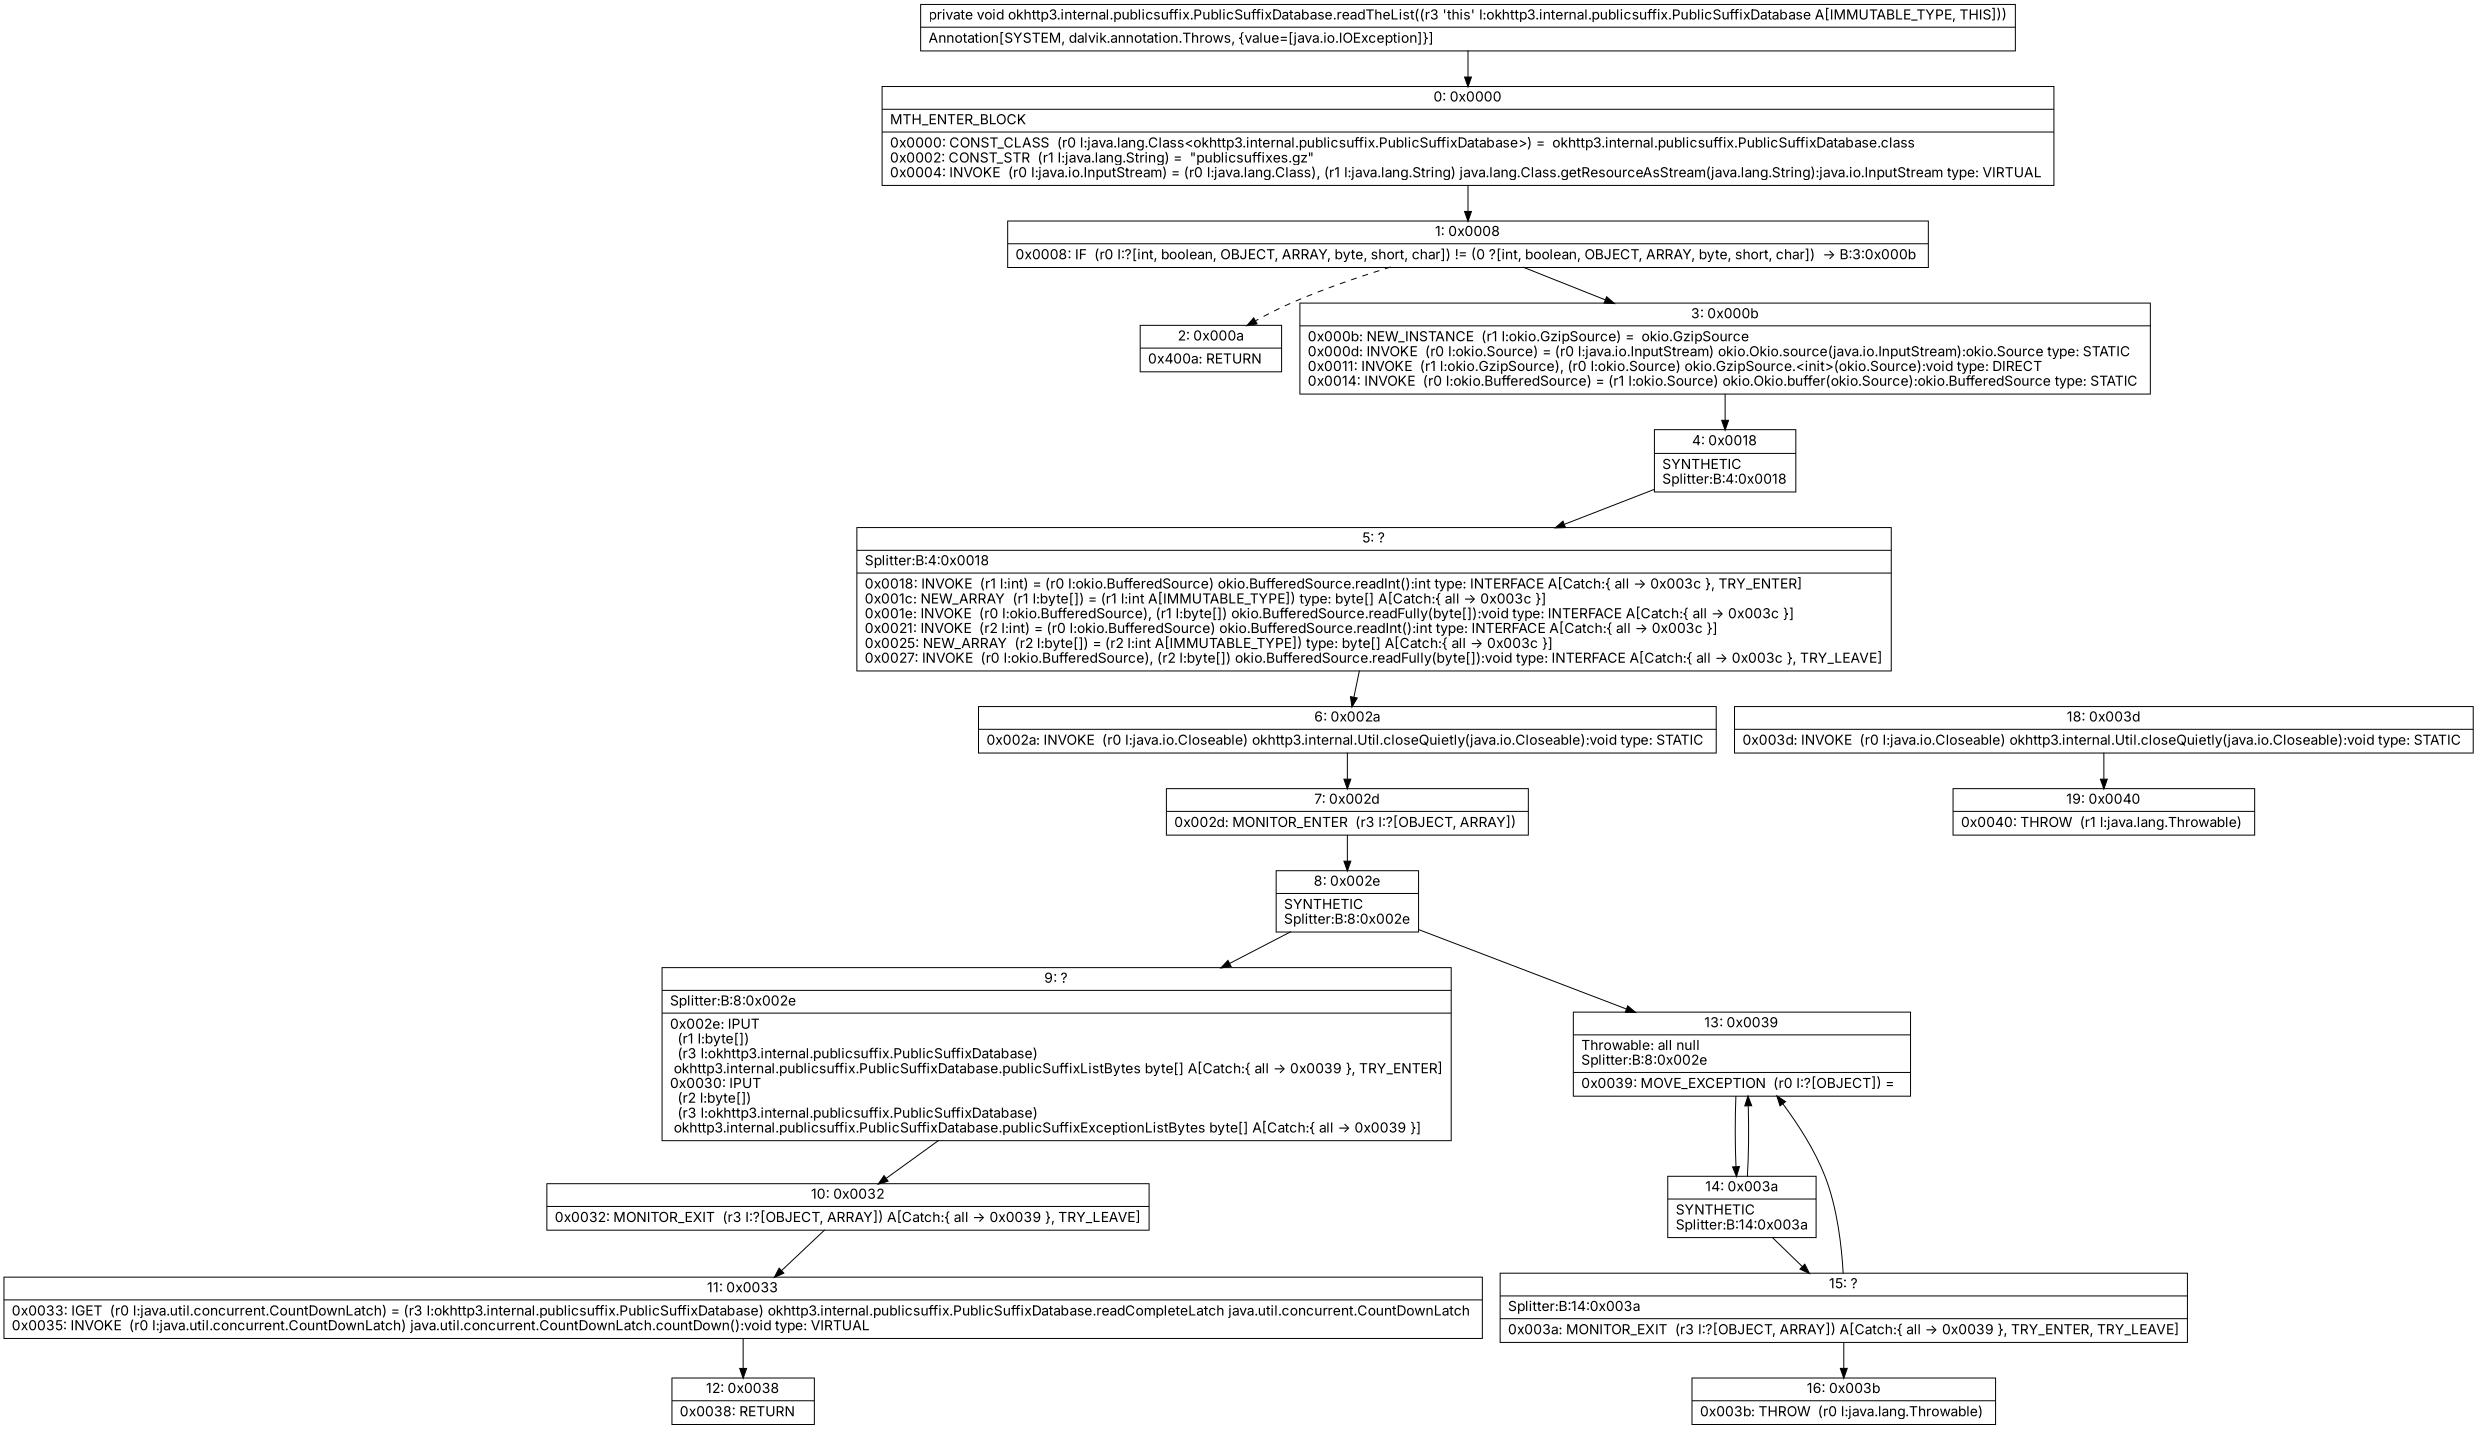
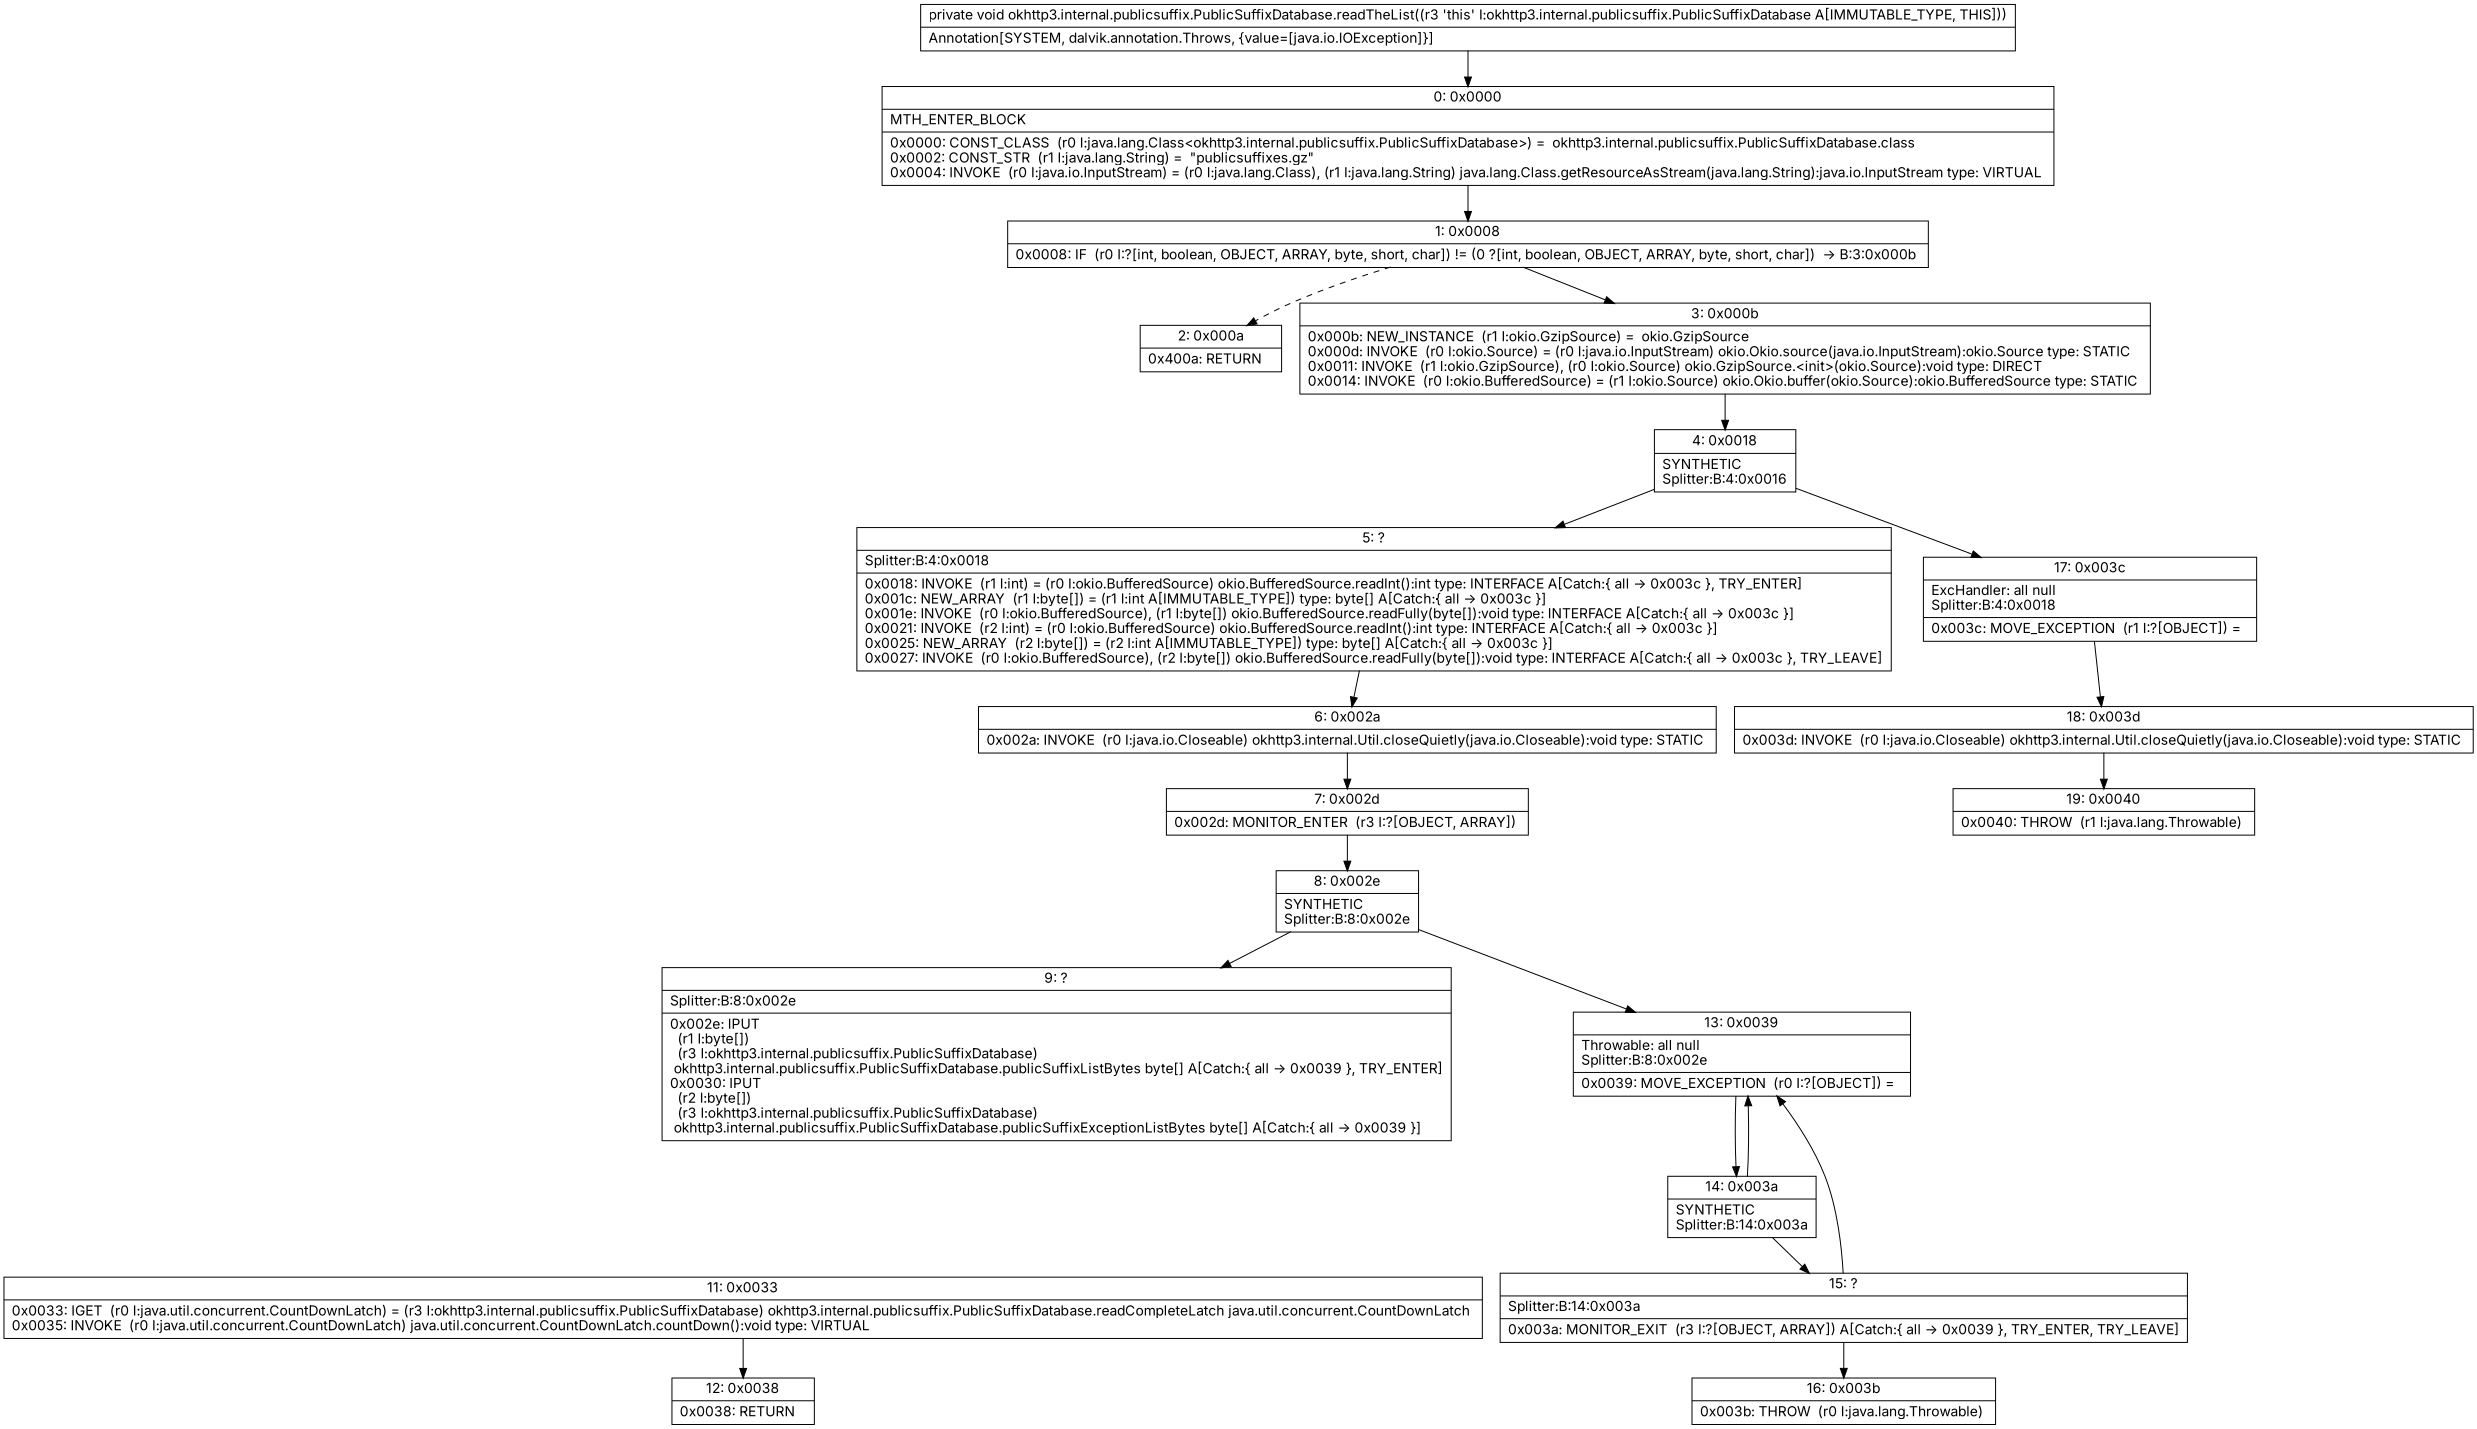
node "4: 0x0018": text "Splitter:B:4:0x0018" -> "Splitter:B:4:0x0016"
node "17: 0x003c": added
node "10: 0x0032": removed
